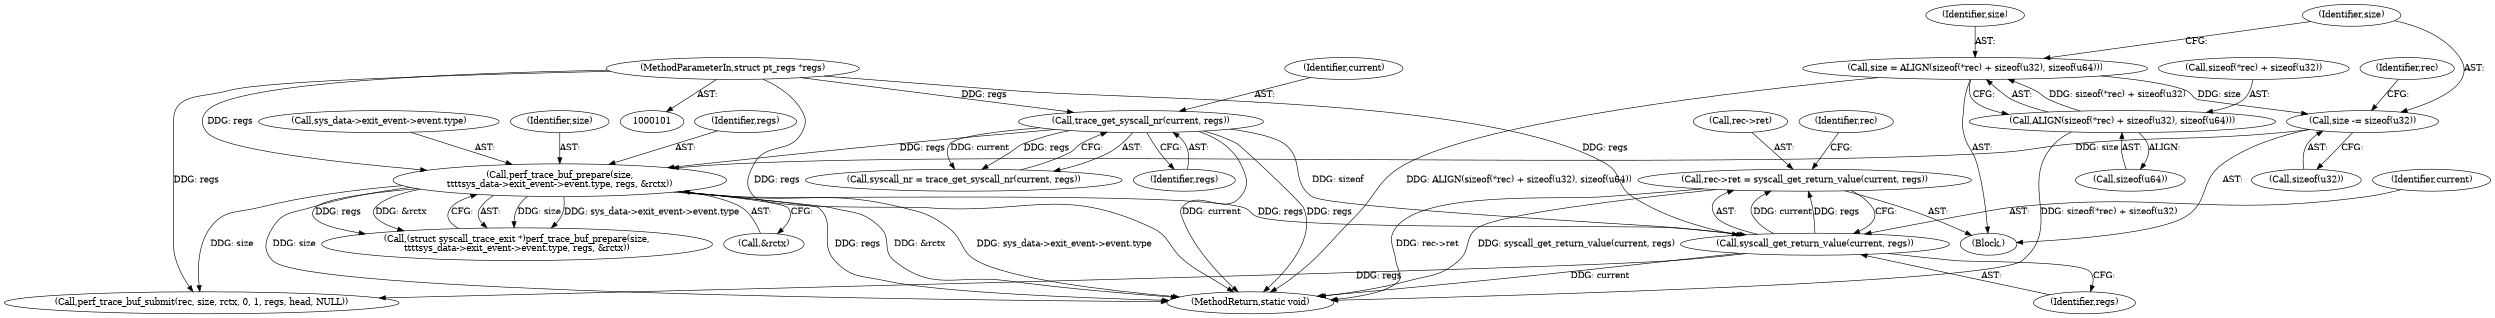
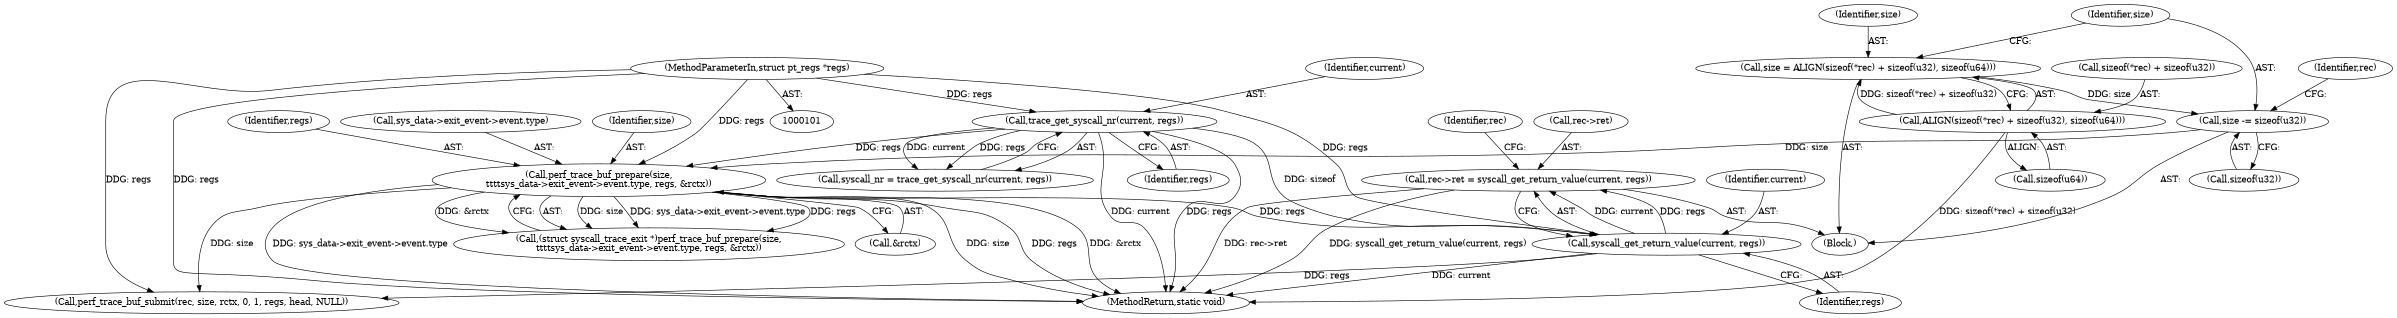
edge "(Call,size = ALIGN(sizeof(*rec) + sizeof(u32), sizeof(u64)))" -> "(MethodReturn,static void)": removed, label "DDG: ALIGN(sizeof(*rec) + sizeof(u32), sizeof(u64))"
